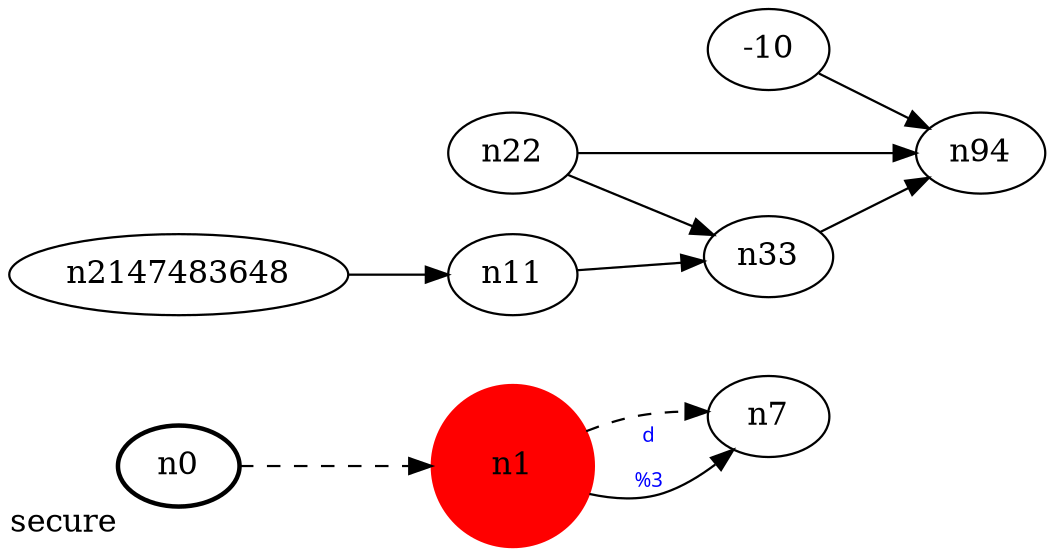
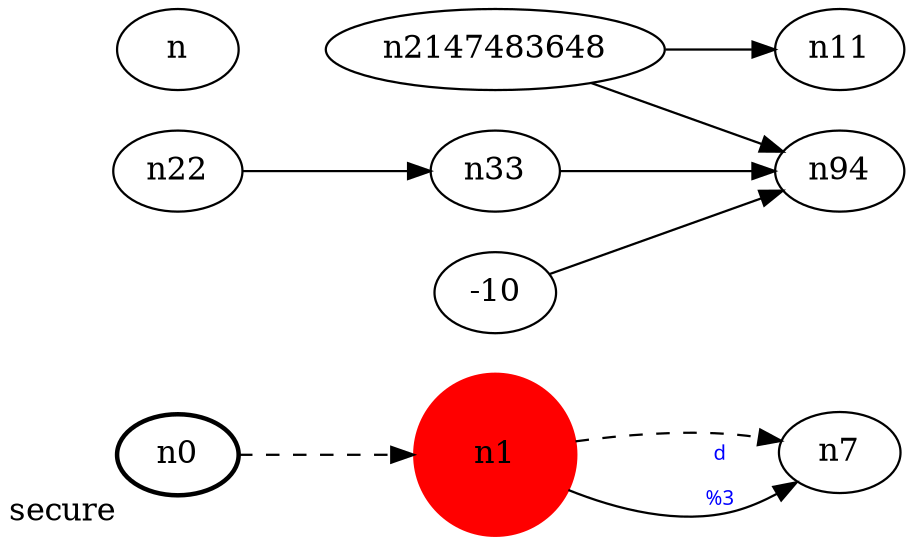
node "n": added
edge "n22" -> "n94": now "n2147483648" -> "n94"
edge "n11" -> "n33": removed
